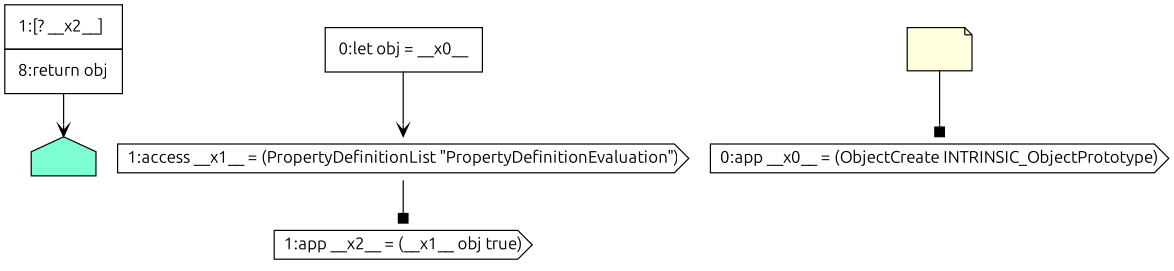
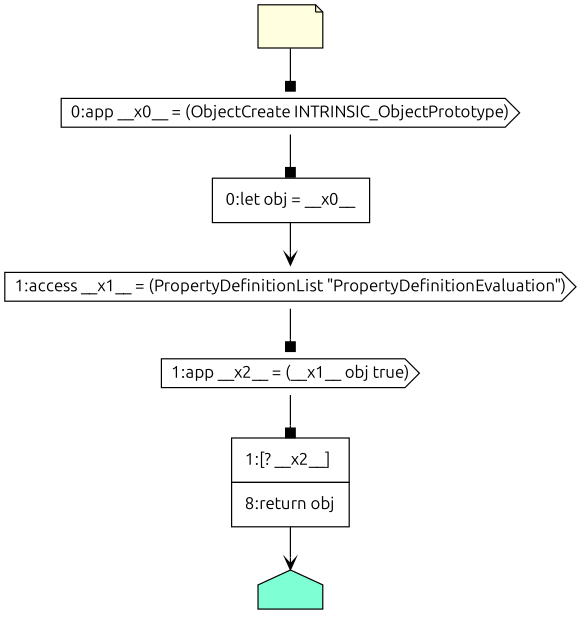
edge "0:app __x0__ = (ObjectCreate INTRINSIC_ObjectPrototype)" -> "0:let obj = __x0__": added
edge "1:app __x2__ = (__x1__ obj true)" -> "1:[? __x2__]": added
